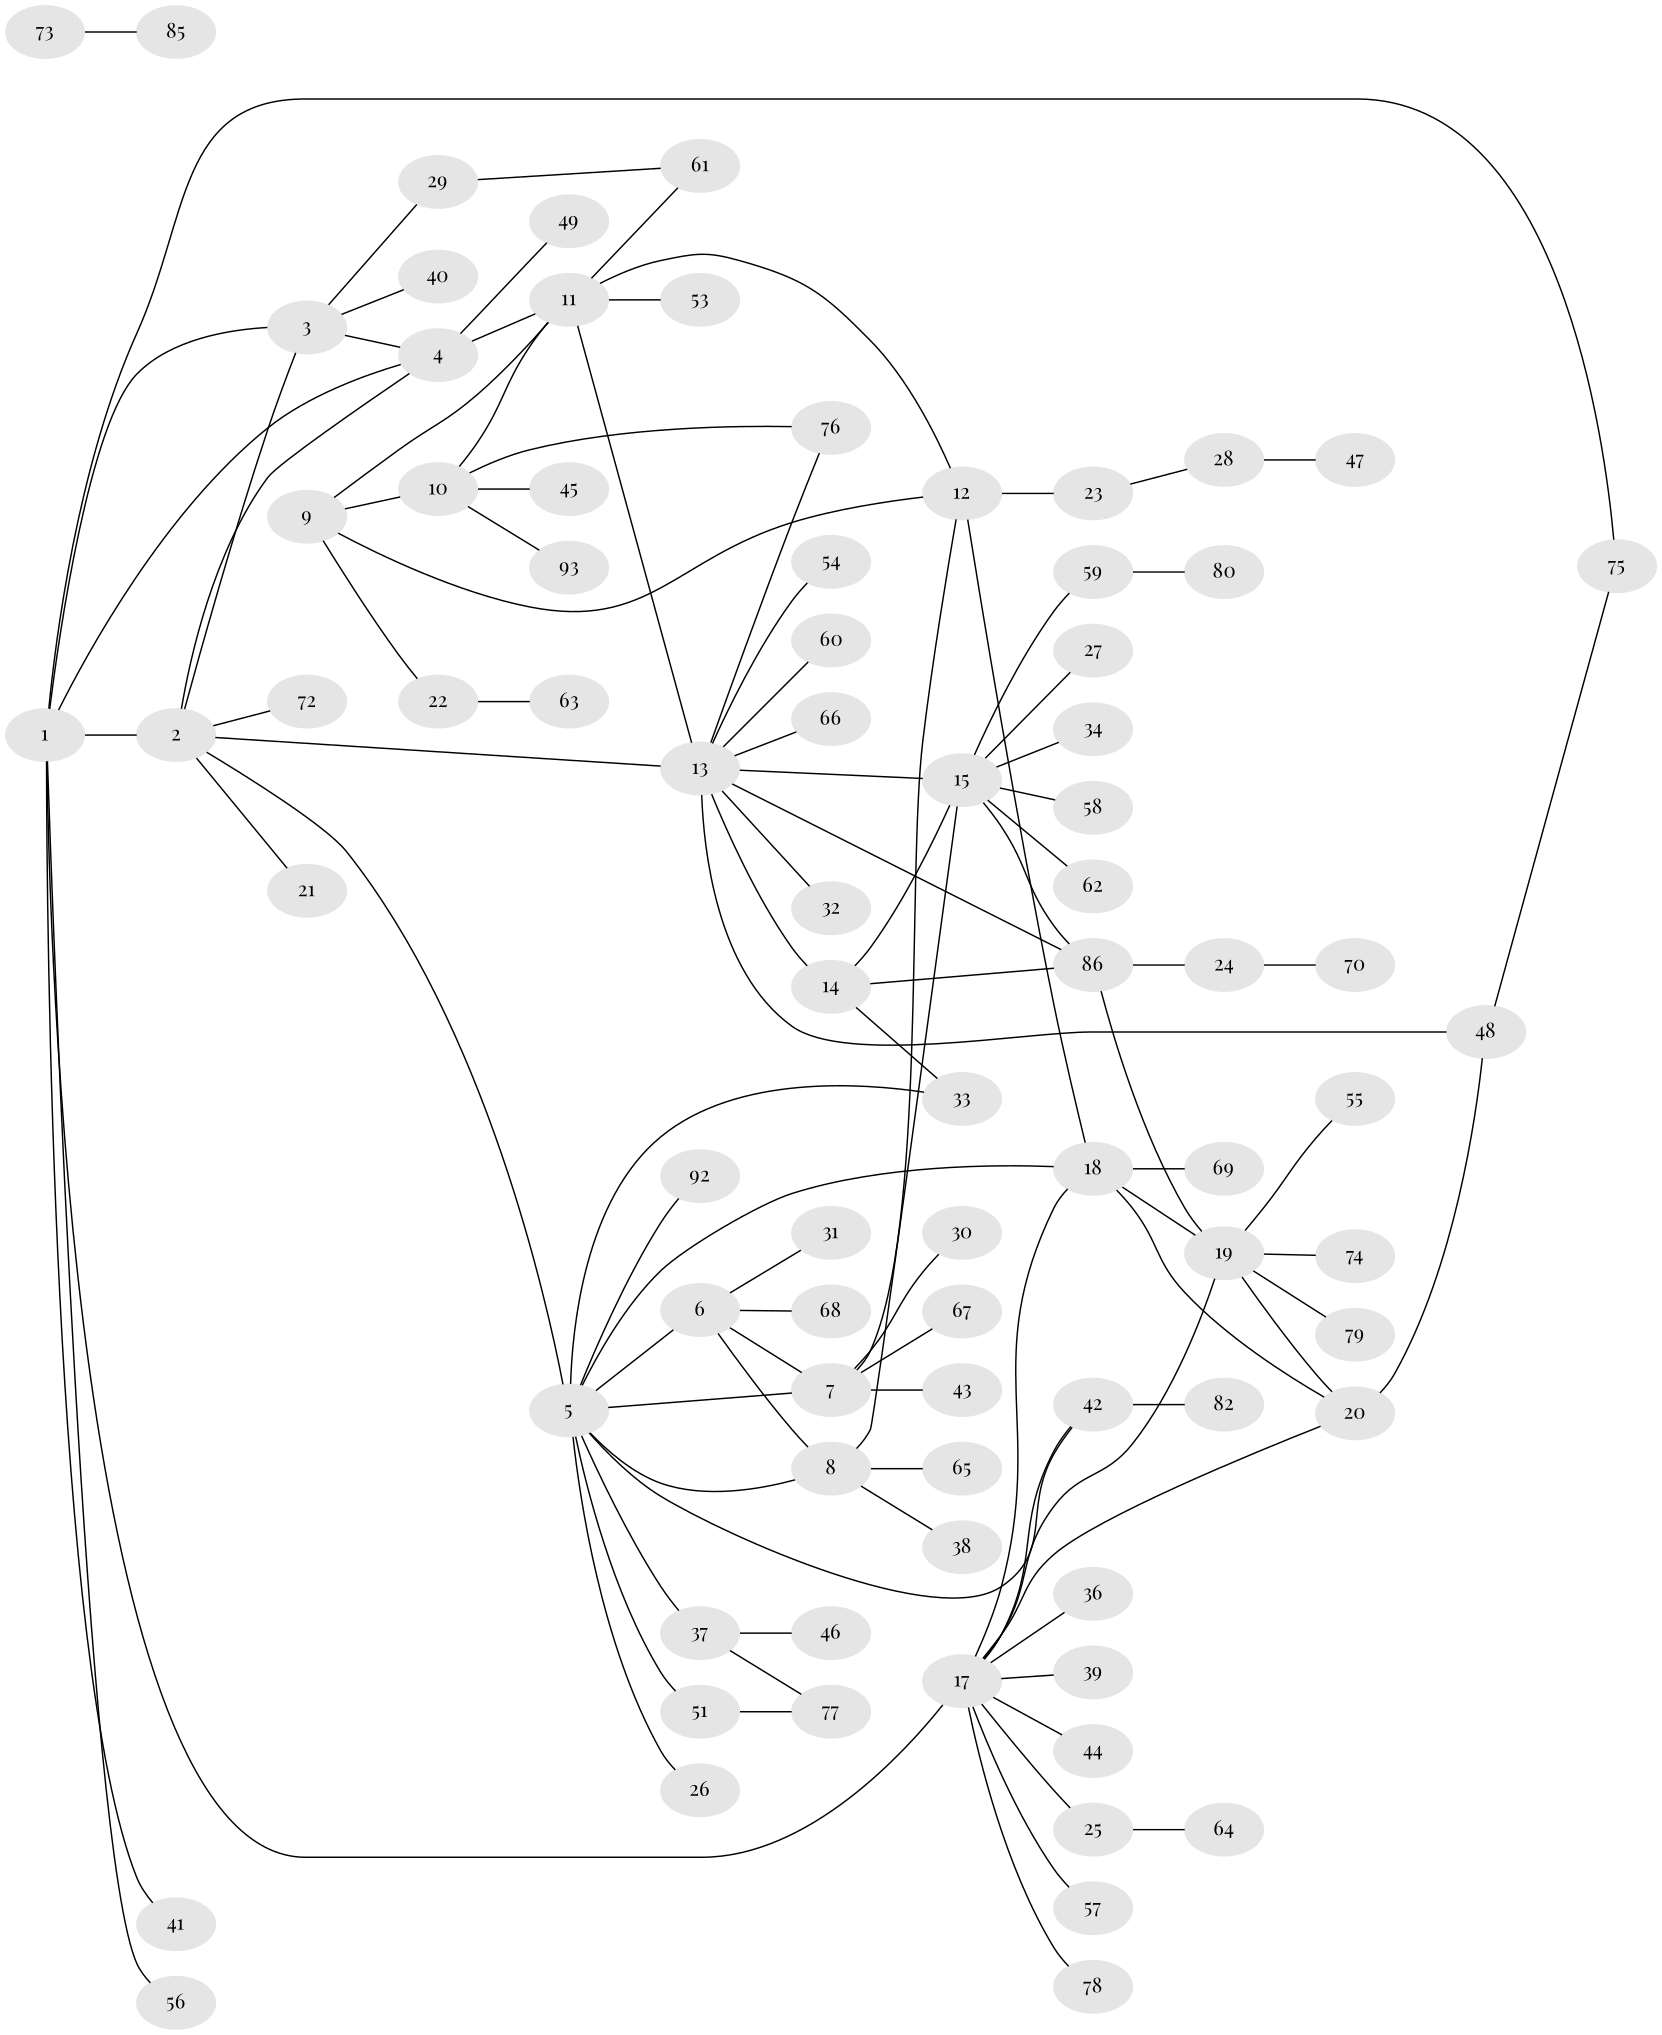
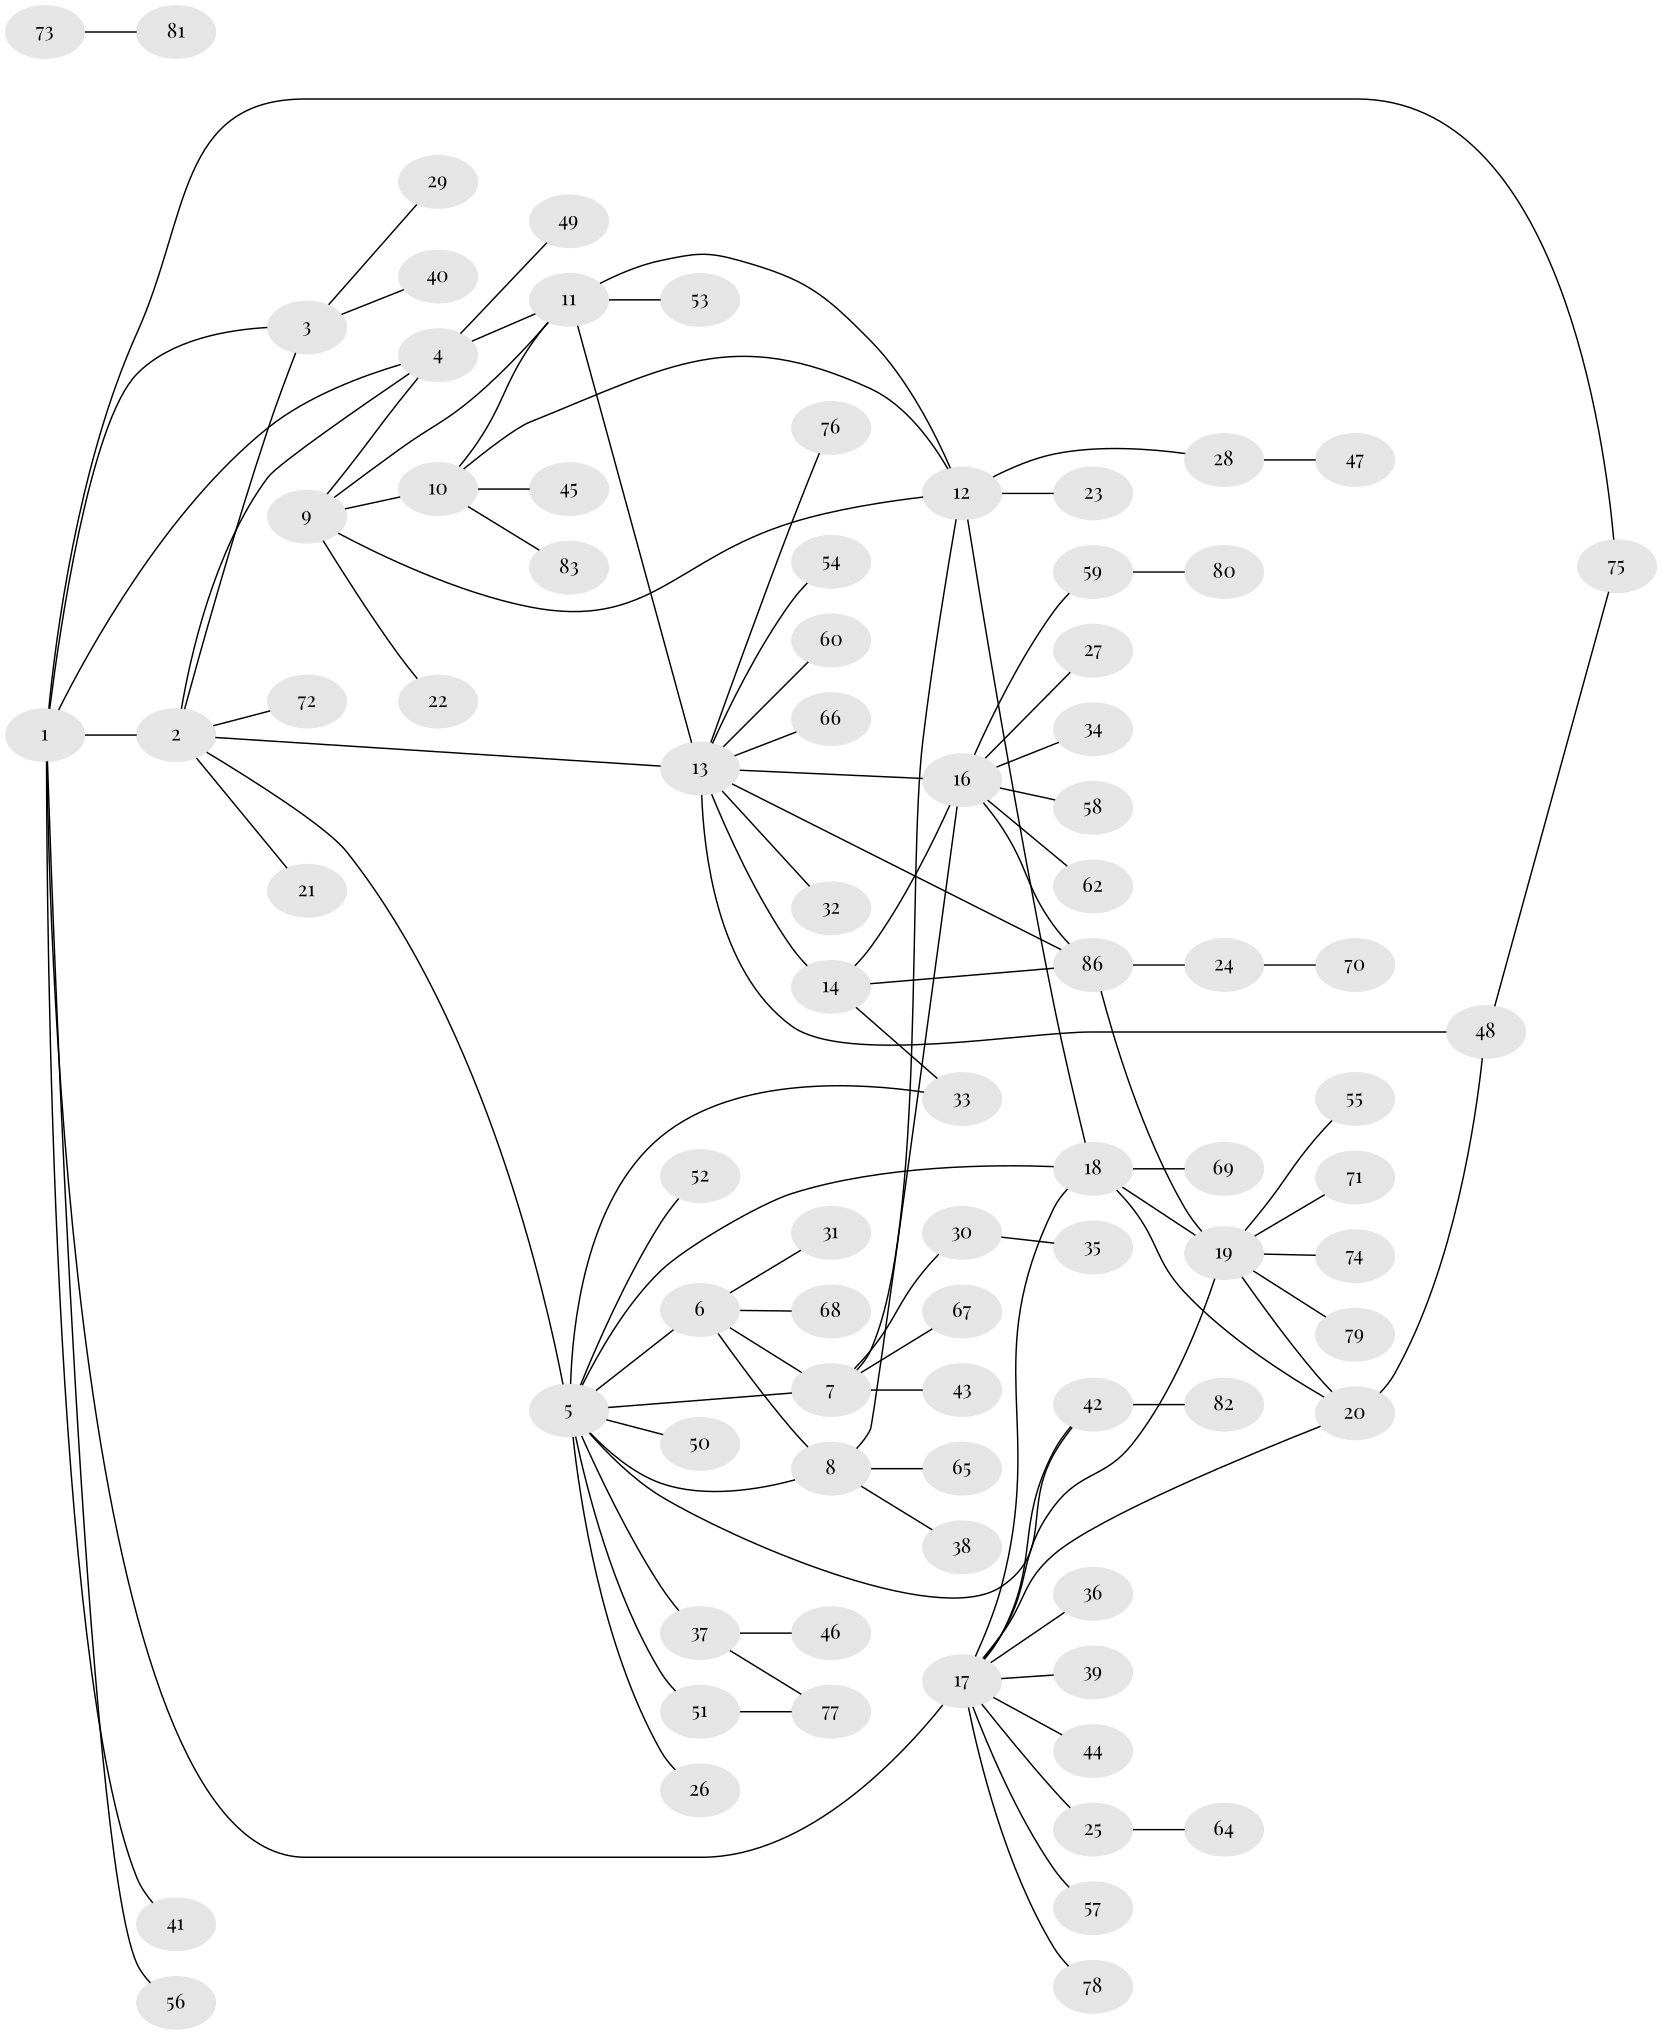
node "85": label "85" -> "81"
node "61": removed
edge "3" -- "4": now "9" -- "4"
edge "76" -- "10": now "12" -- "10"
edge "28" -- "23": now "28" -- "12"
node "93": label "93" -> "83"
node "63": removed
node "15": label "15" -> "16"
node "92": label "92" -> "52"
node "71": added
node "35": added
node "50": added
